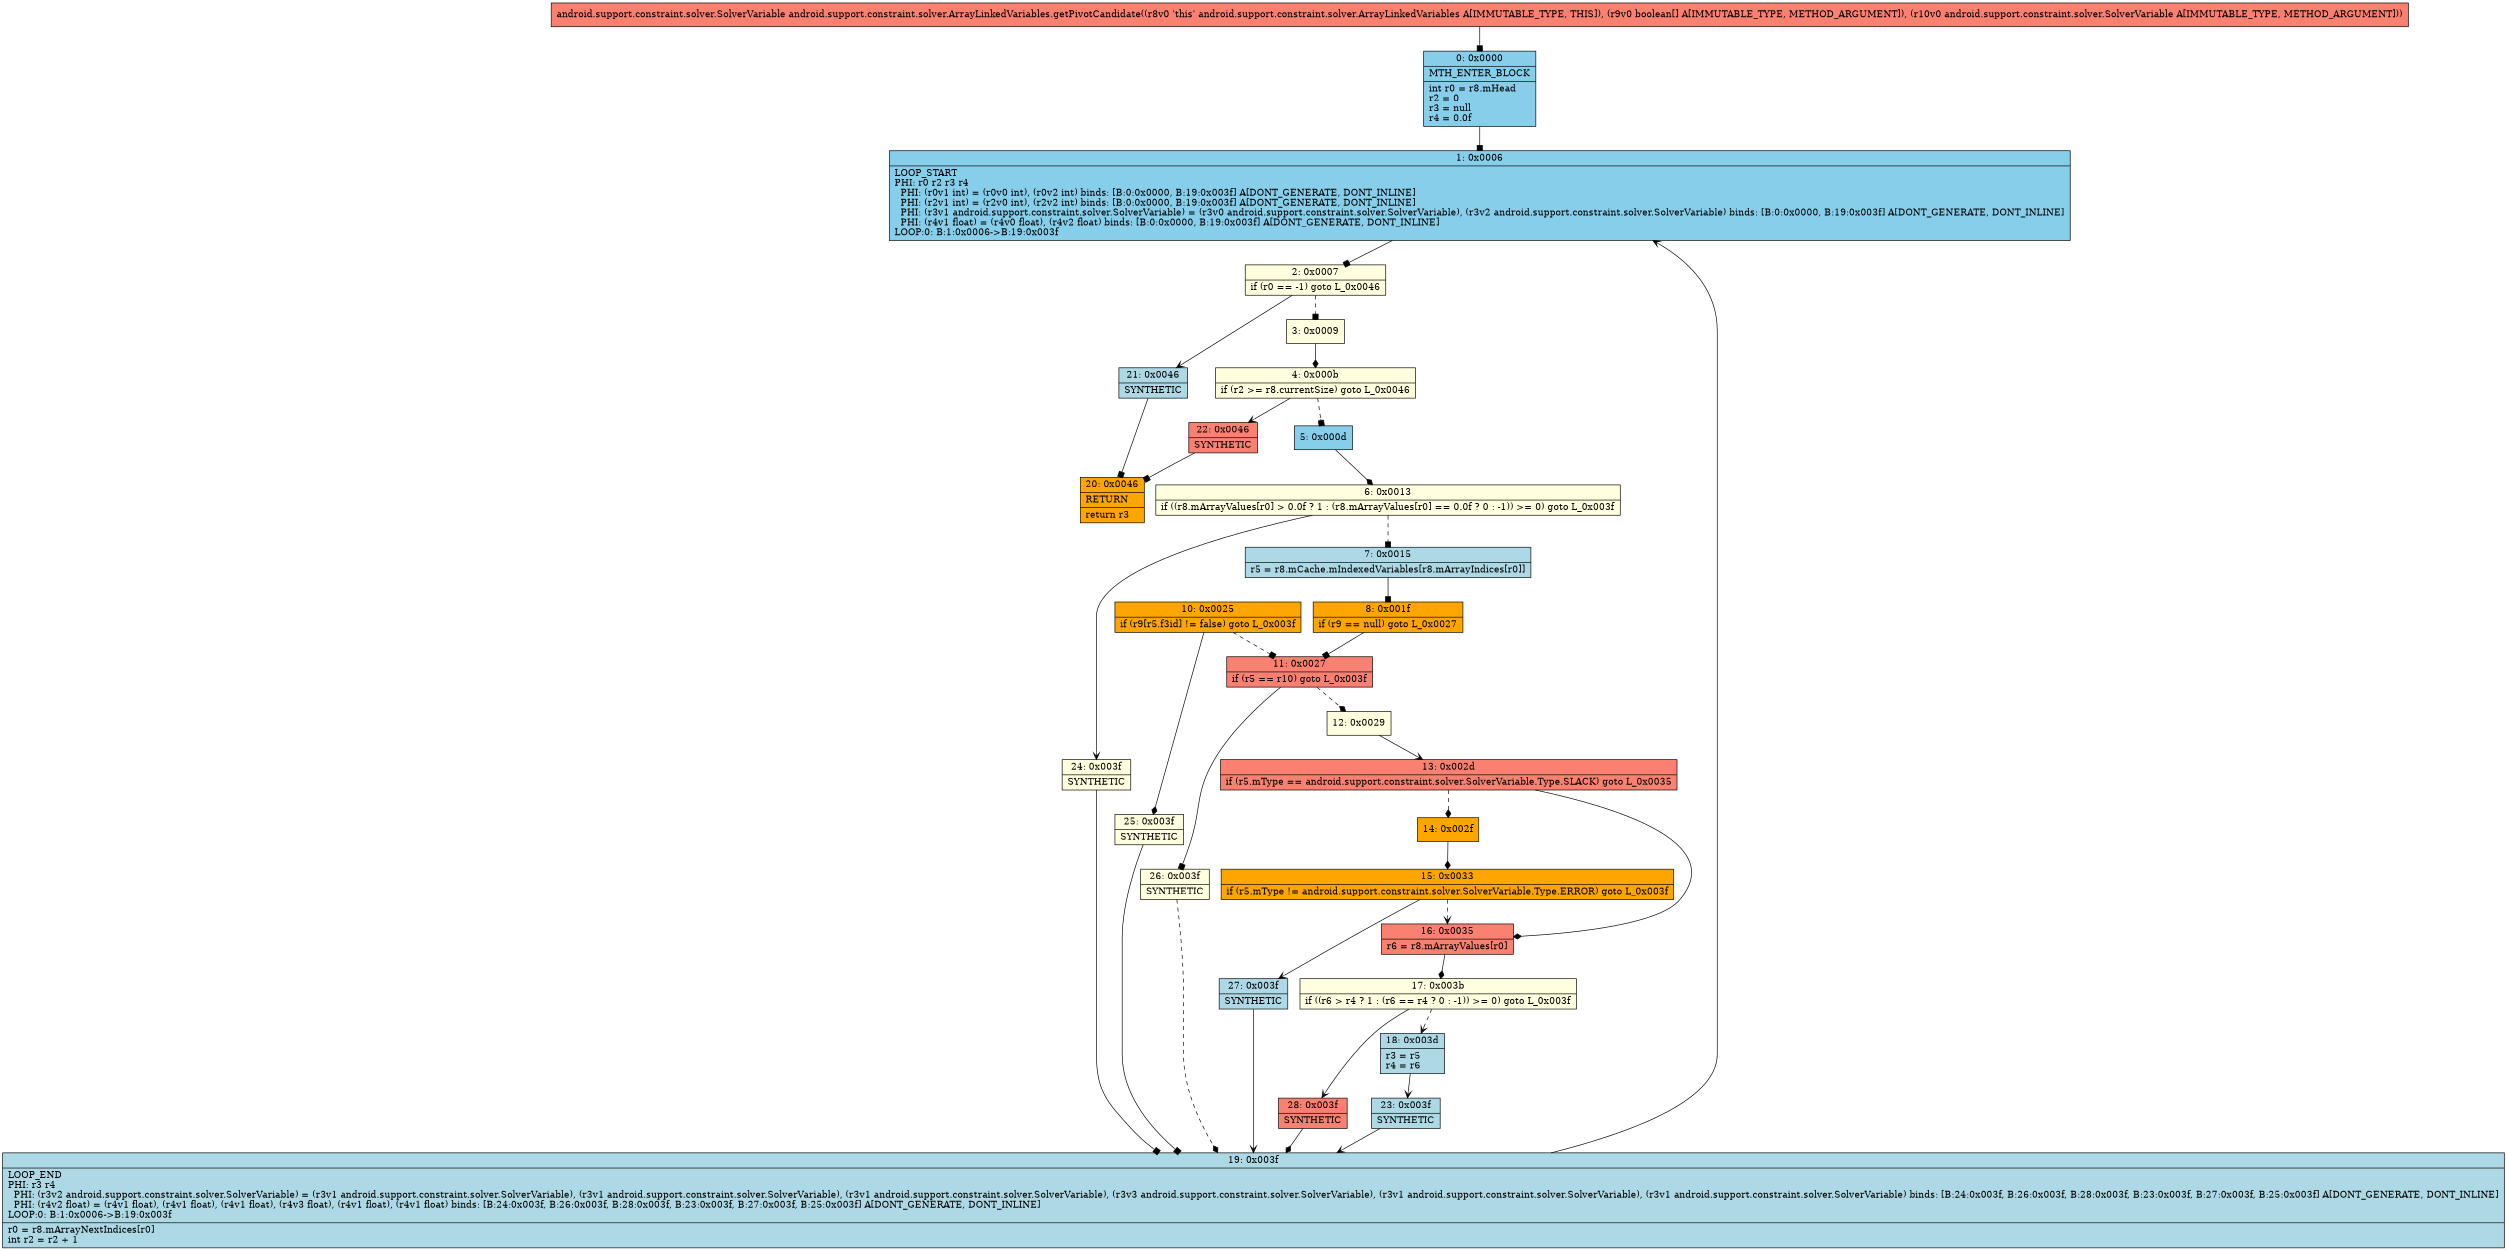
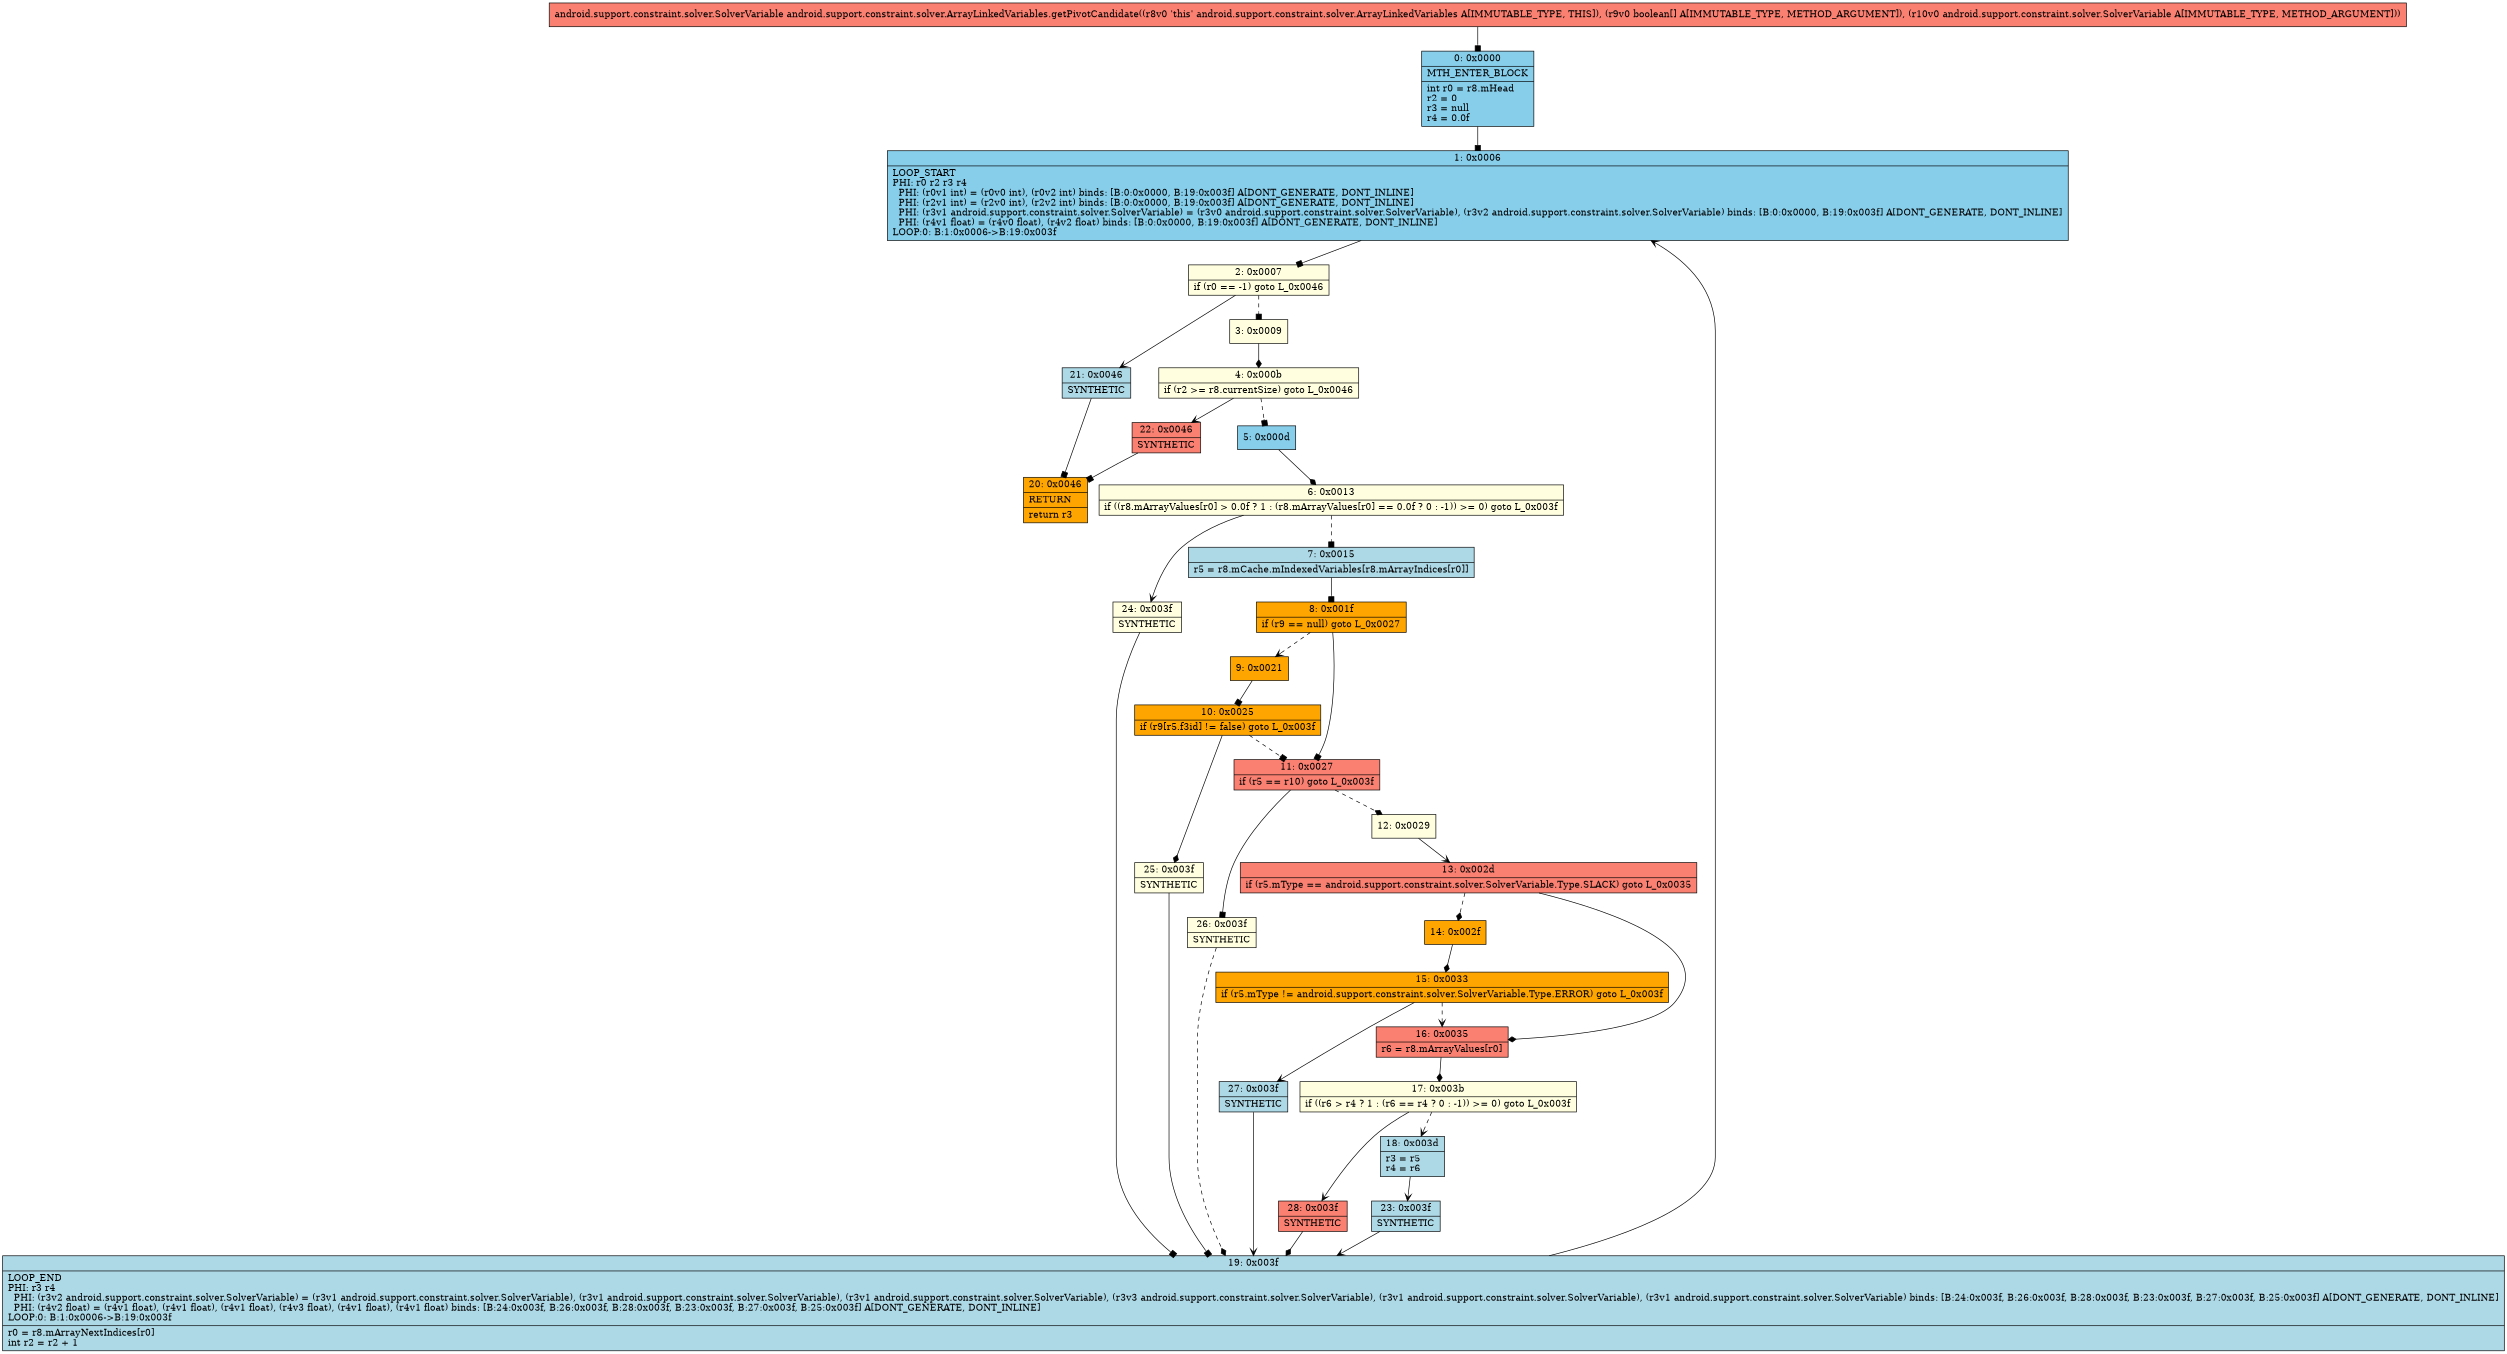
node "9: 0x0021": added
